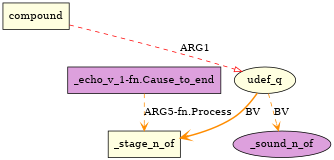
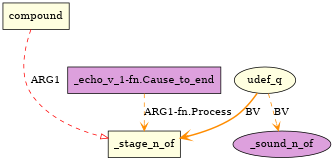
edge "compound" -> "udef_q": now "compound" -> "_stage_n_of"
edge "_echo_v_1-fn.Cause_to_end" -> "_stage_n_of": label "ARG5-fn.Process" -> "ARG1-fn.Process"
